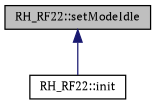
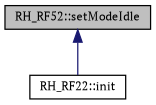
node "RH_RF22::setModeIdle": label "RH_RF22::setModeIdle" -> "RH_RF52::setModeIdle"
